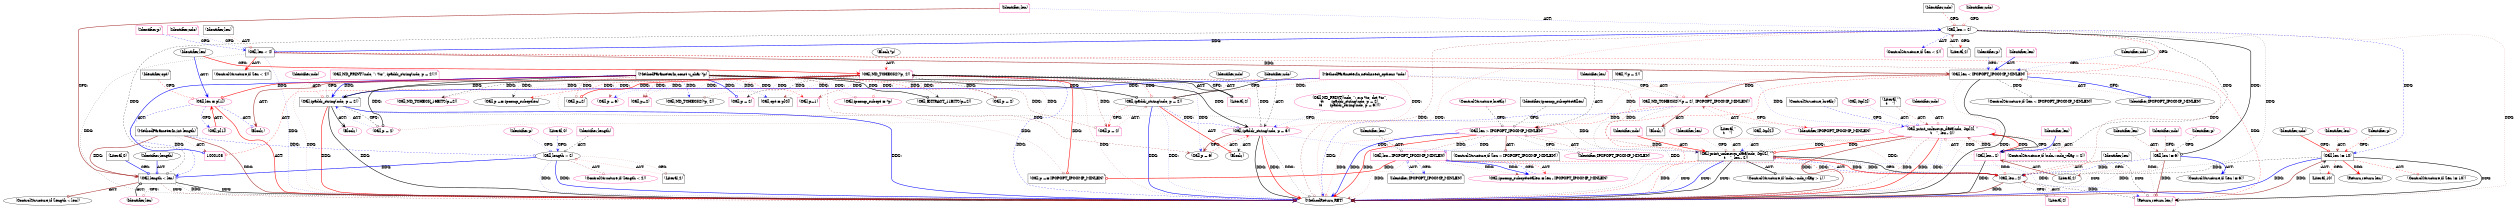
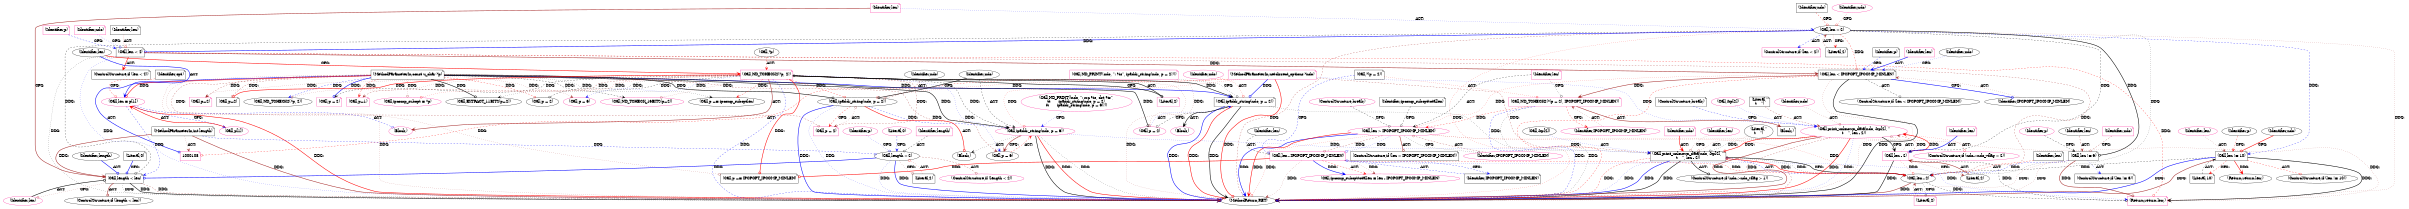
node "(Block,*p)": label "(Block,*p)" -> "(Call,*p)"
edge "(Call,len < 2)" -> "(Call,len < IPCPOPT_IPCOMP_MINLEN)": label "CFG: " -> "DDG: "
edge "(Call,len < IPCPOPT_IPCOMP_MINLEN)" -> "(ControlStructure,if (len < IPCPOPT_IPCOMP_MINLEN))": label "DDG: " -> "AST: "
node "(Call,opt = p[0])": removed
edge "(MethodParameterIn,netdissect_options *ndo)" -> "(MethodReturn,RET)": added, label "DDG:"
edge "(Call,len = p[1])" -> "(MethodReturn,RET)": label "AST: " -> "DDG: "
node "(ControlStructure,if (ndo->ndo_vflag < 2))": shape note -> ellipse
edge "(Call,len != 6)" -> "(ControlStructure,if (len != 6))": style bold -> dotted
edge "(Call,ipcomp_subopttotallen = len - IPCPOPT_IPCOMP_MINLEN)" -> "(Call,len - IPCPOPT_IPCOMP_MINLEN)": now "(Call,*(p + 2))" -> "(Call,len - IPCPOPT_IPCOMP_MINLEN)"
node "(ControlStructure,if (len != 6))": shape ellipse -> note
